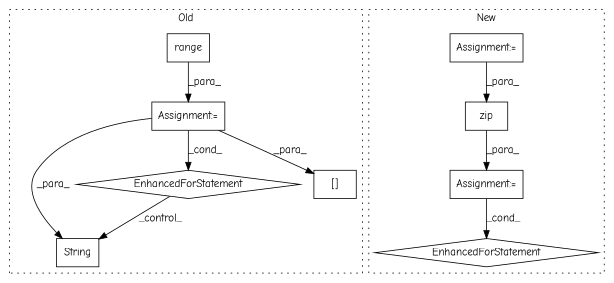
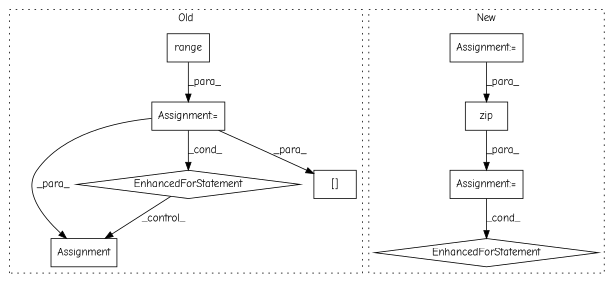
node "String": label "String" -> "Assignment"
